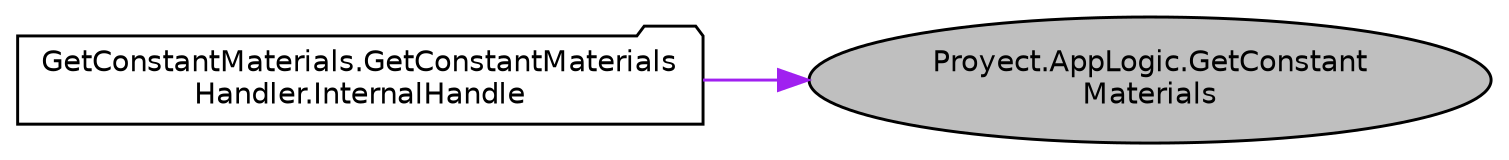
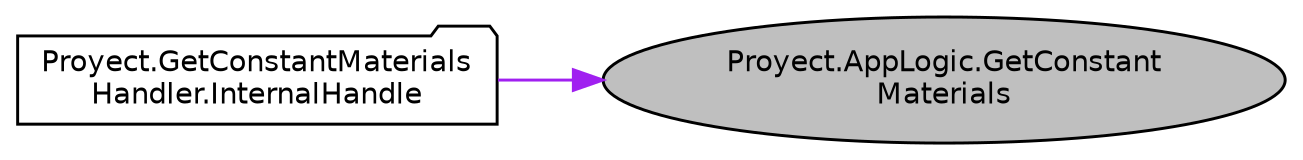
node "GetConstantMaterials.GetConstantMaterials Handler.InternalHandle": label "GetConstantMaterials.GetConstantMaterials Handler.InternalHandle" -> "Proyect.GetConstantMaterials Handler.InternalHandle"
